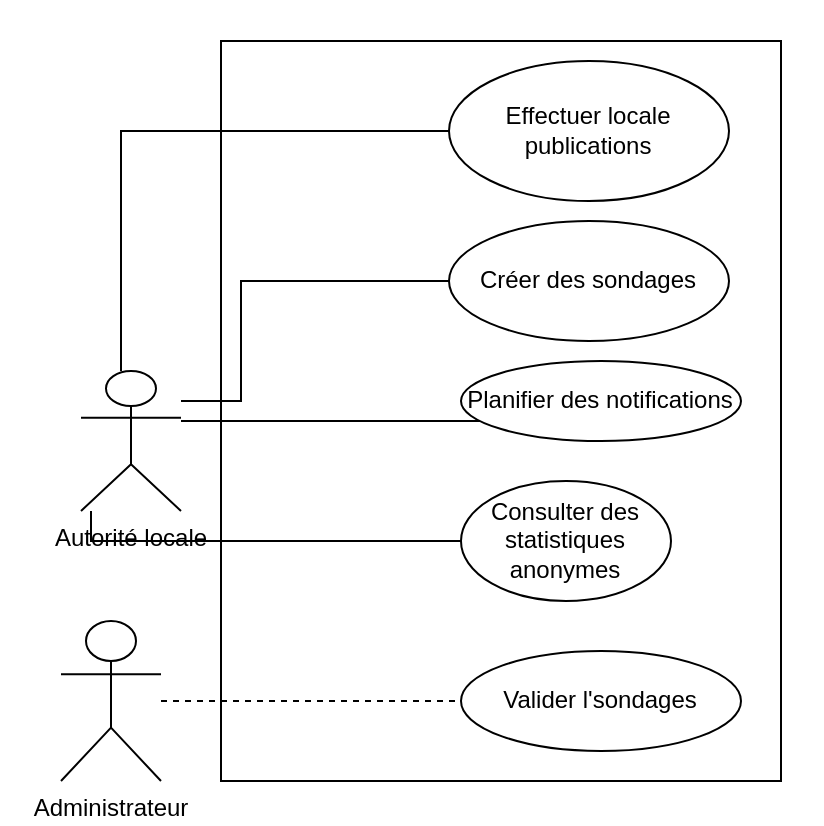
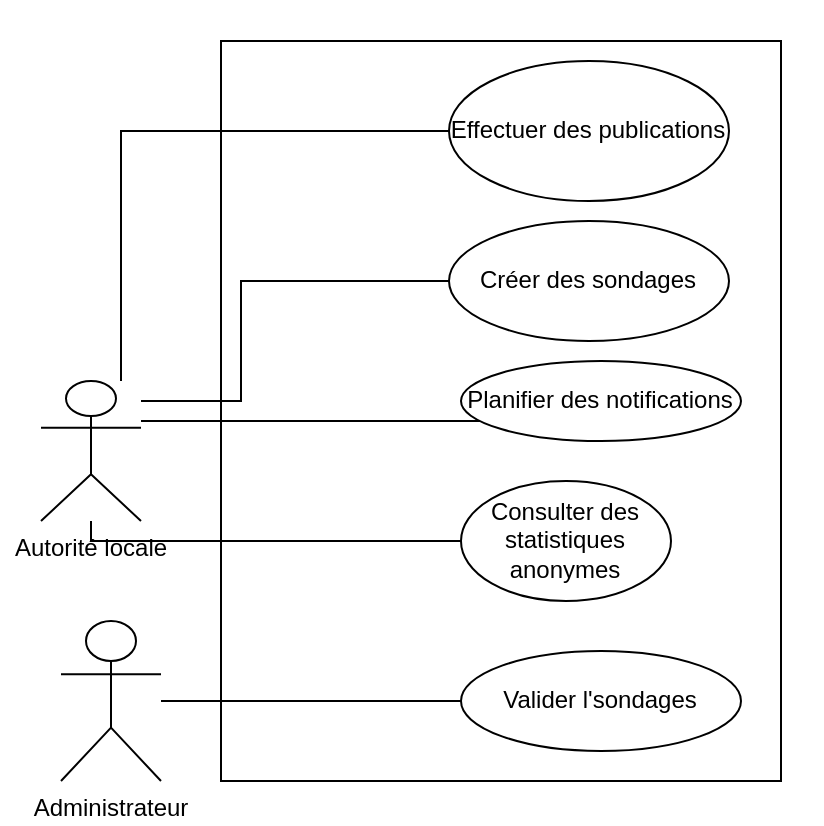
node "Effectuer locale publications": label "Effectuer locale publications" -> "Effectuer des publications"
node "Autorité locale": moved (131, 441) -> (91, 451)
edge "Administrateur" -- "Valider l'sondages": style dashed -> solid
